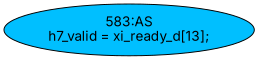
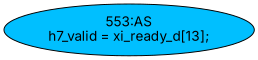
node "583:AS h7_valid = xi_ready_d[13];": label "583:AS h7_valid = xi_ready_d[13];" -> "553:AS h7_valid = xi_ready_d[13];"
